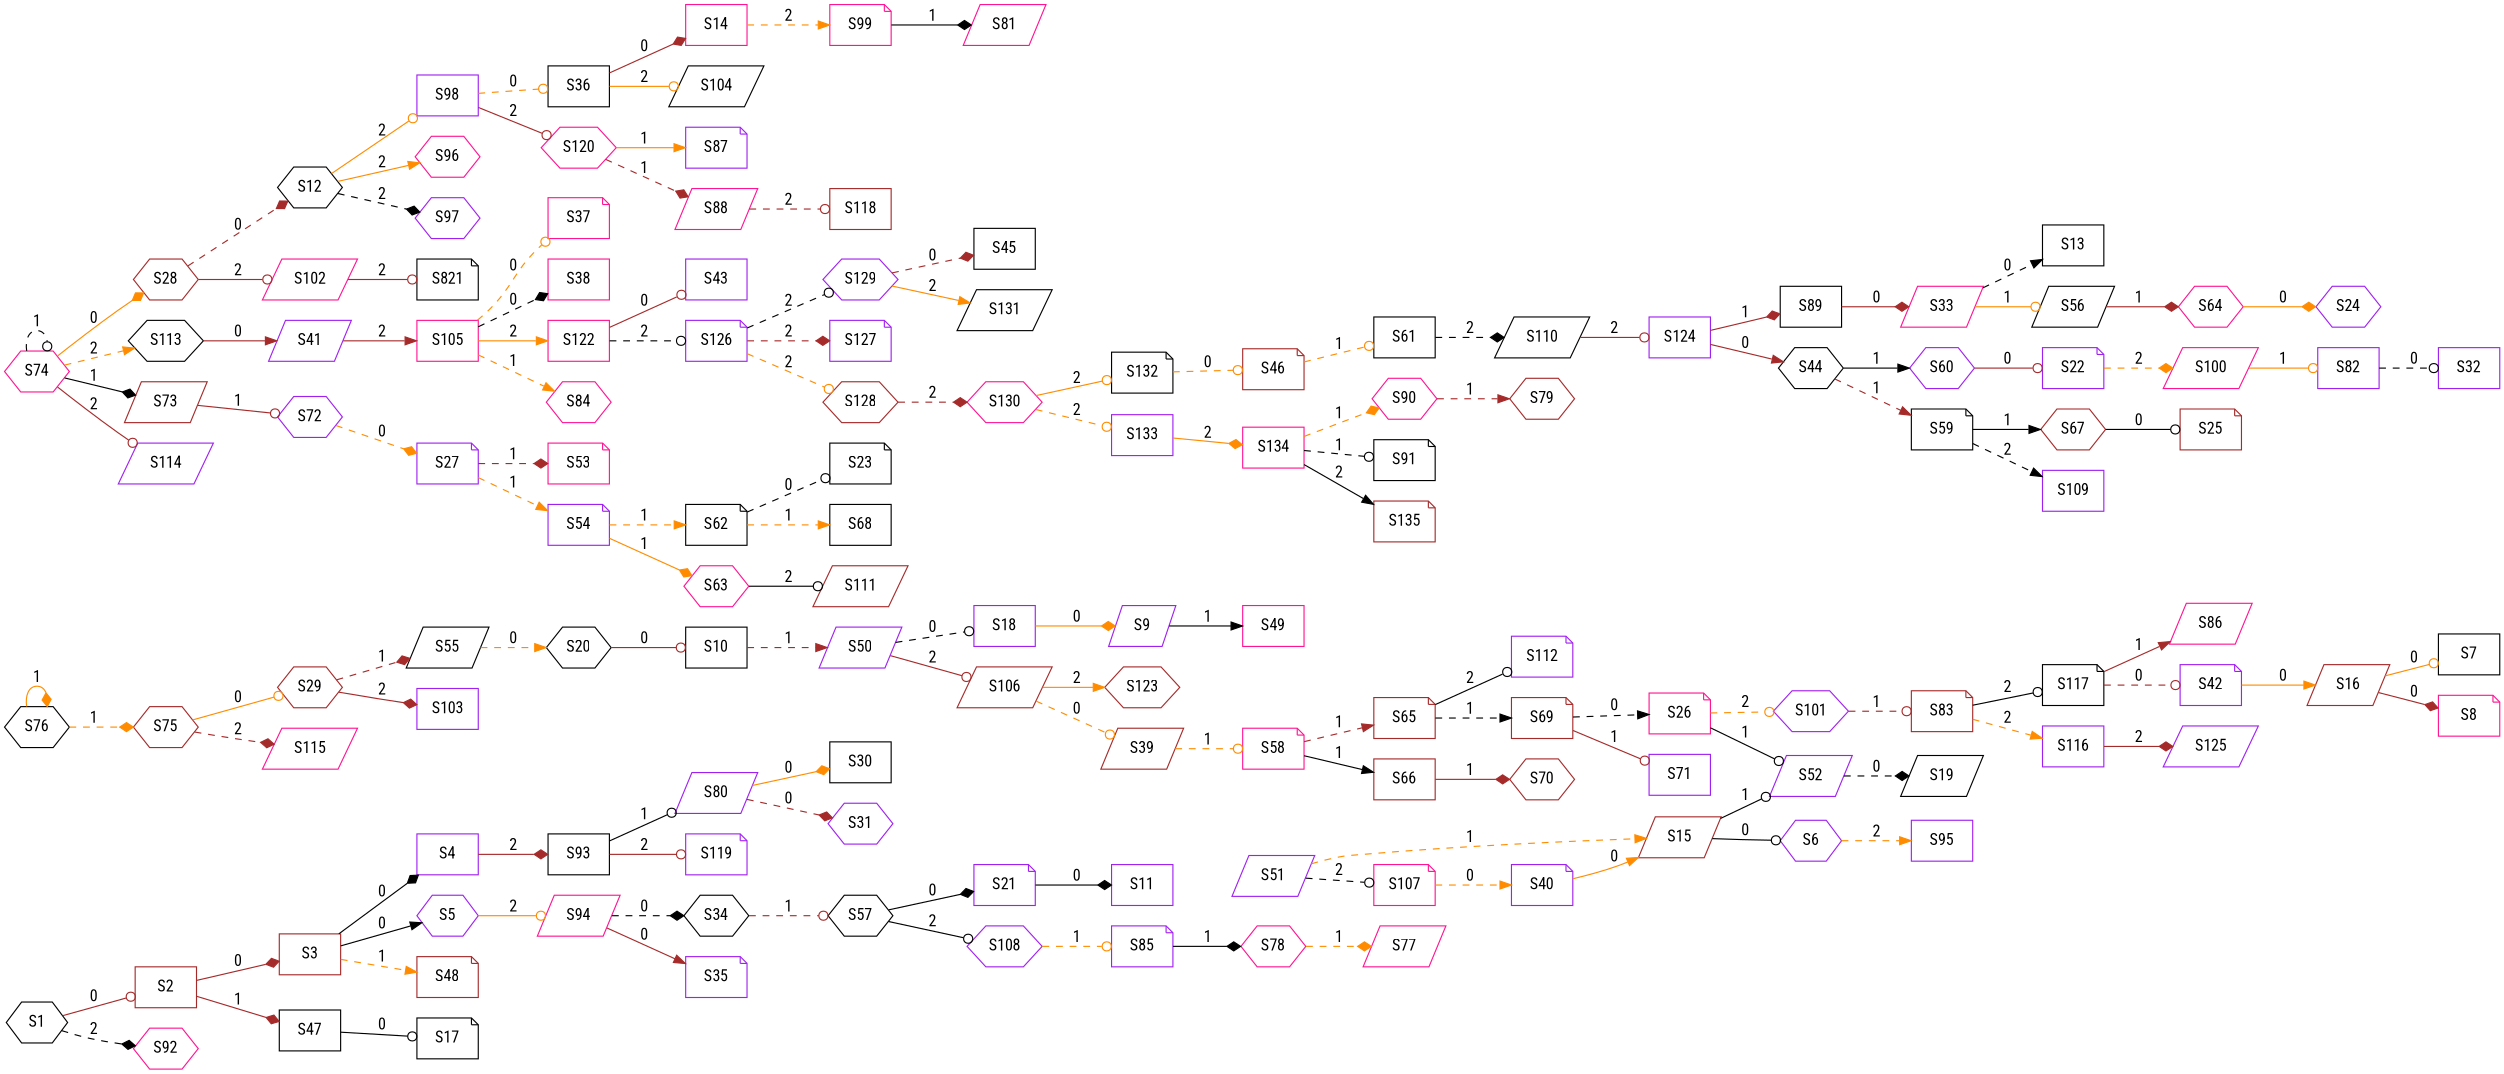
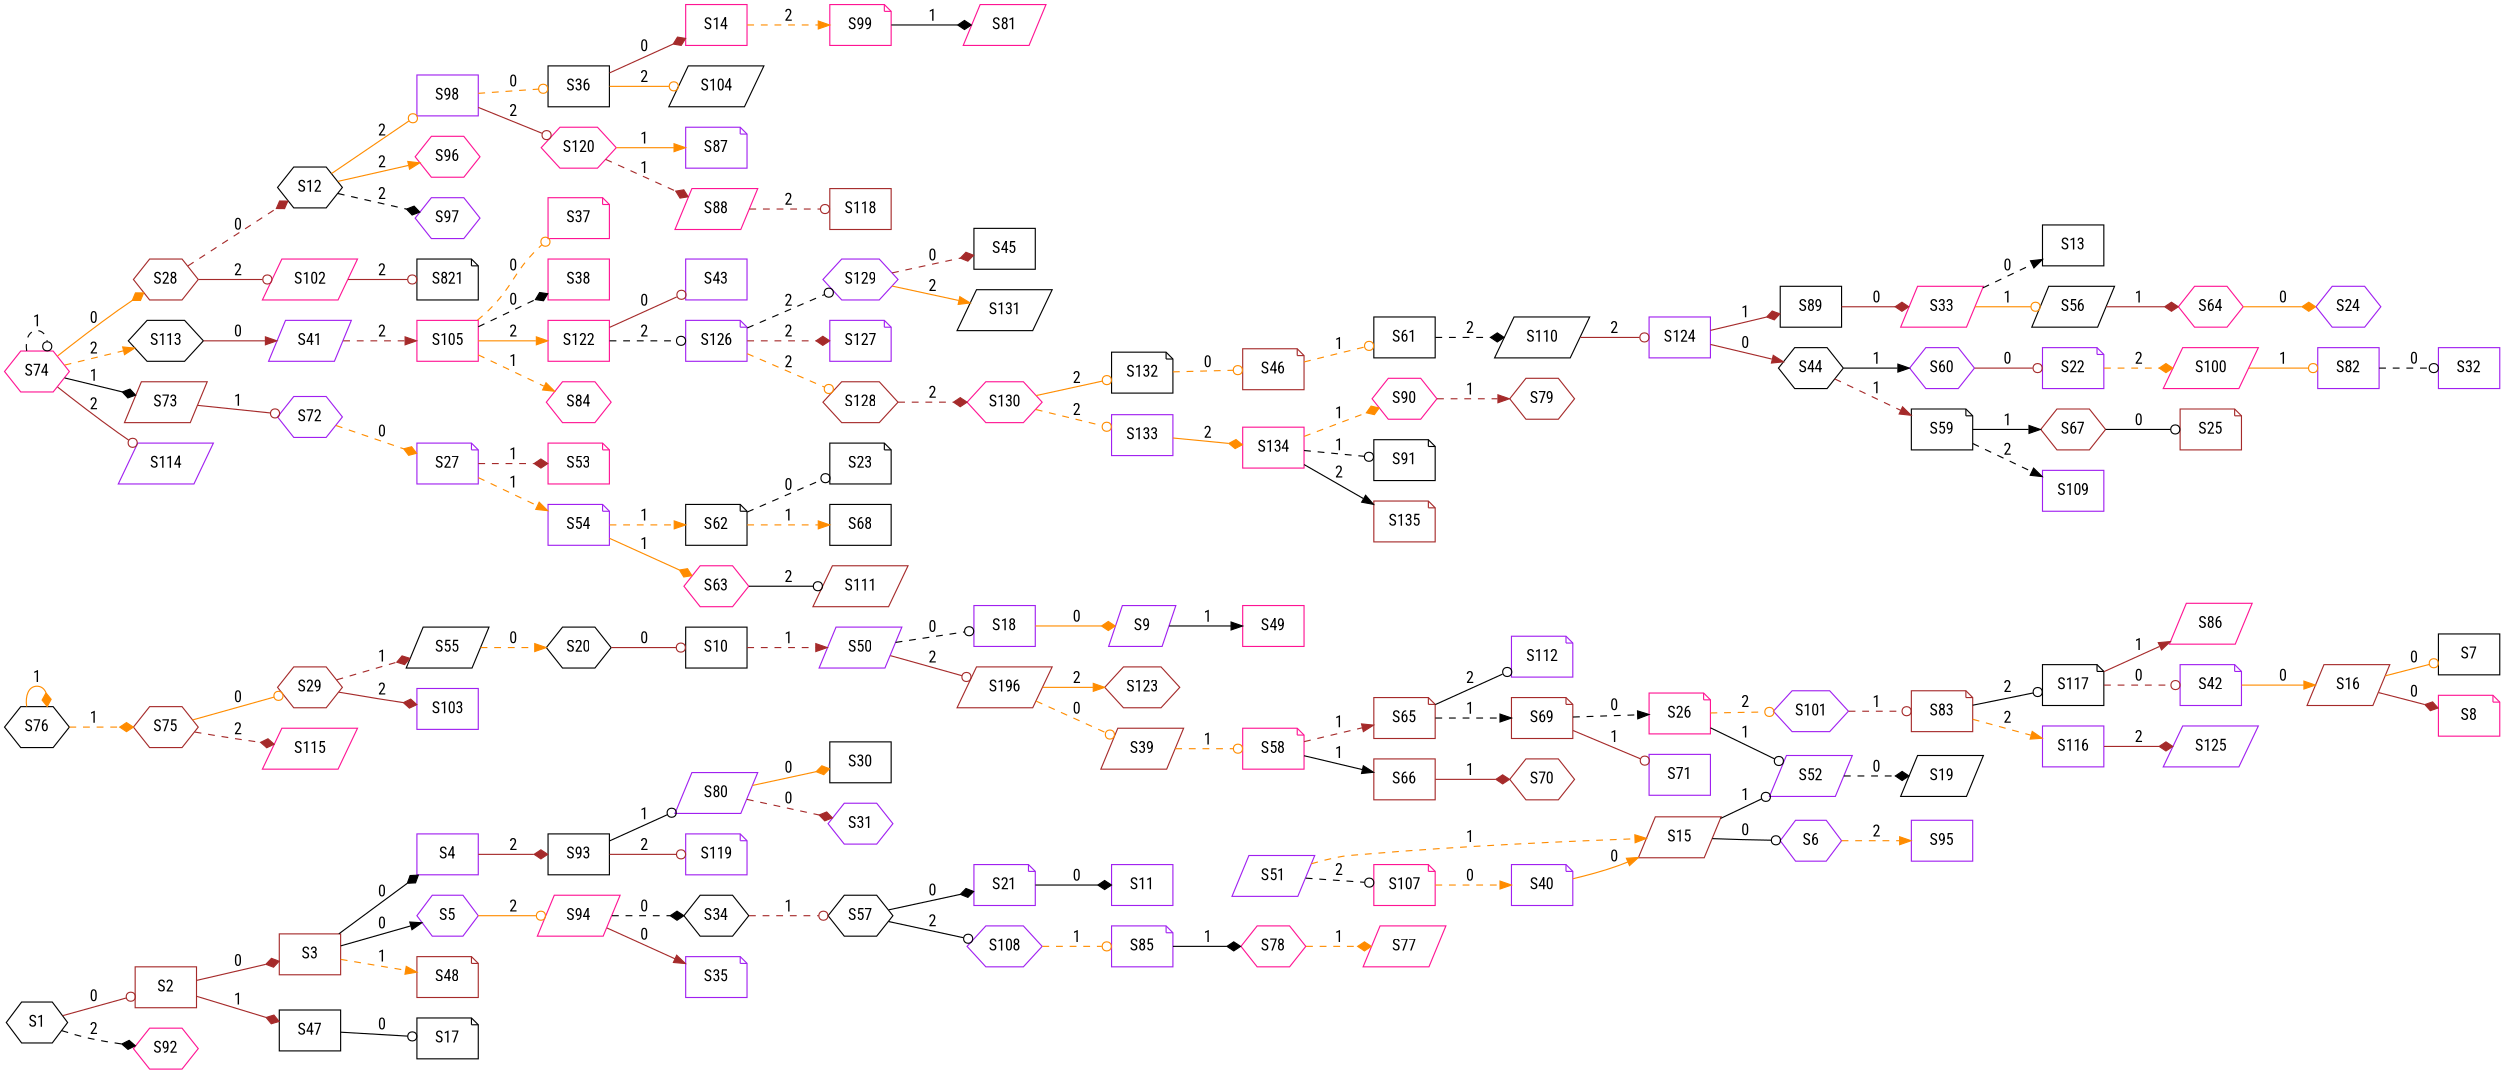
edge "S41" -> "S105": style solid -> dashed
node "S106": label "S106" -> "S196"
